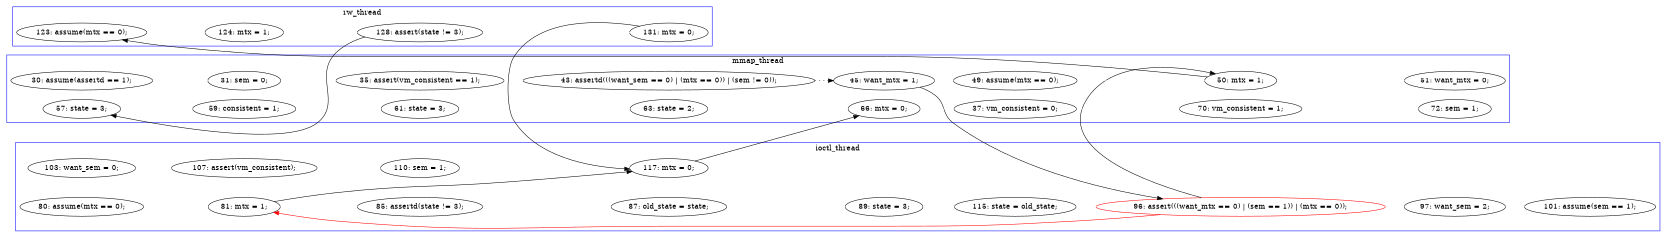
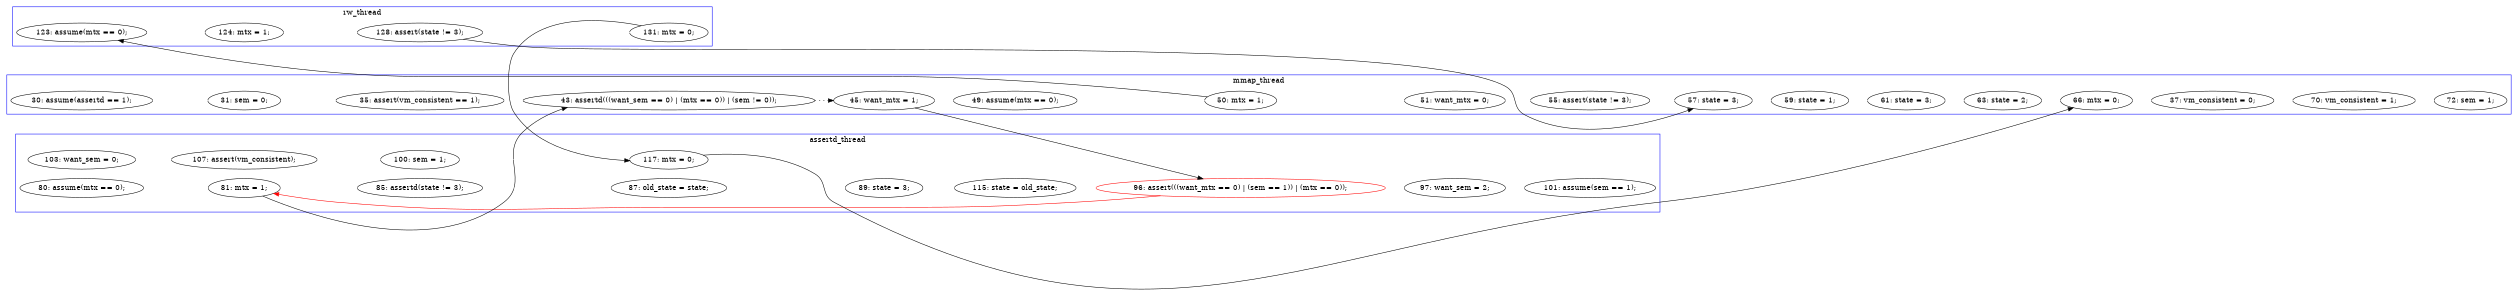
node "55: assert(state != 3);": added
node "59: consistent = 1;": label "59: consistent = 1;" -> "59: state = 1;"
edge "96: assert(((want_mtx == 0) | (sem == 1)) | (mtx == 0));" -> "50: mtx = 1;": removed
cluster "ioctl_thread": label "ioctl_thread" -> "assertd_thread"
node "110: sem = 1;": label "110: sem = 1;" -> "100: sem = 1;"
edge "81: mtx = 1;" -> "117: mtx = 0;": now "81: mtx = 1;" -> "43: assertd(((want_sem == 0) | (mtx == 0)) | (sem != 0));"
